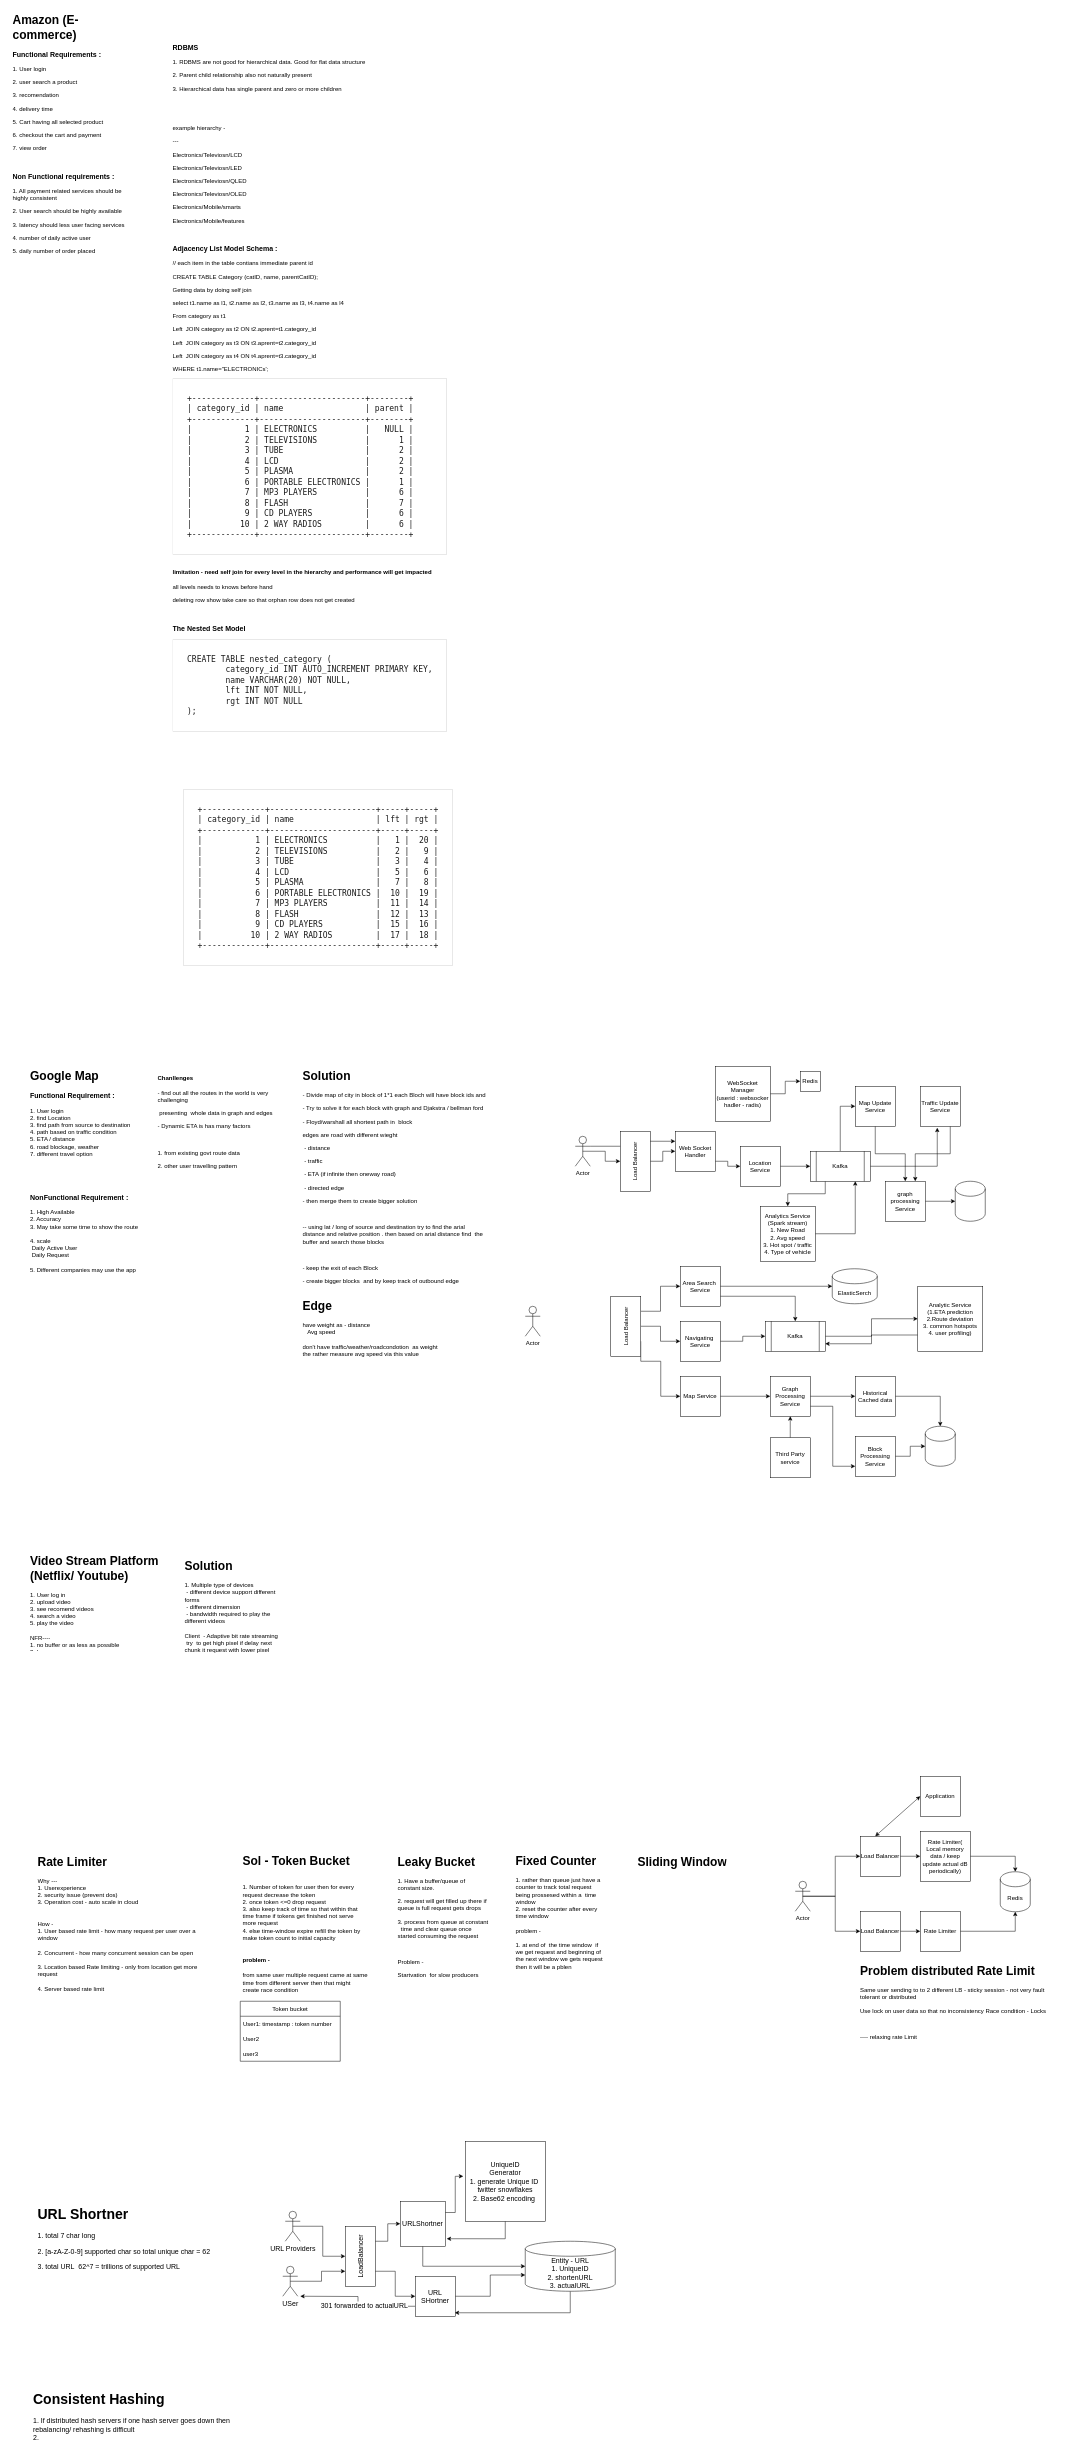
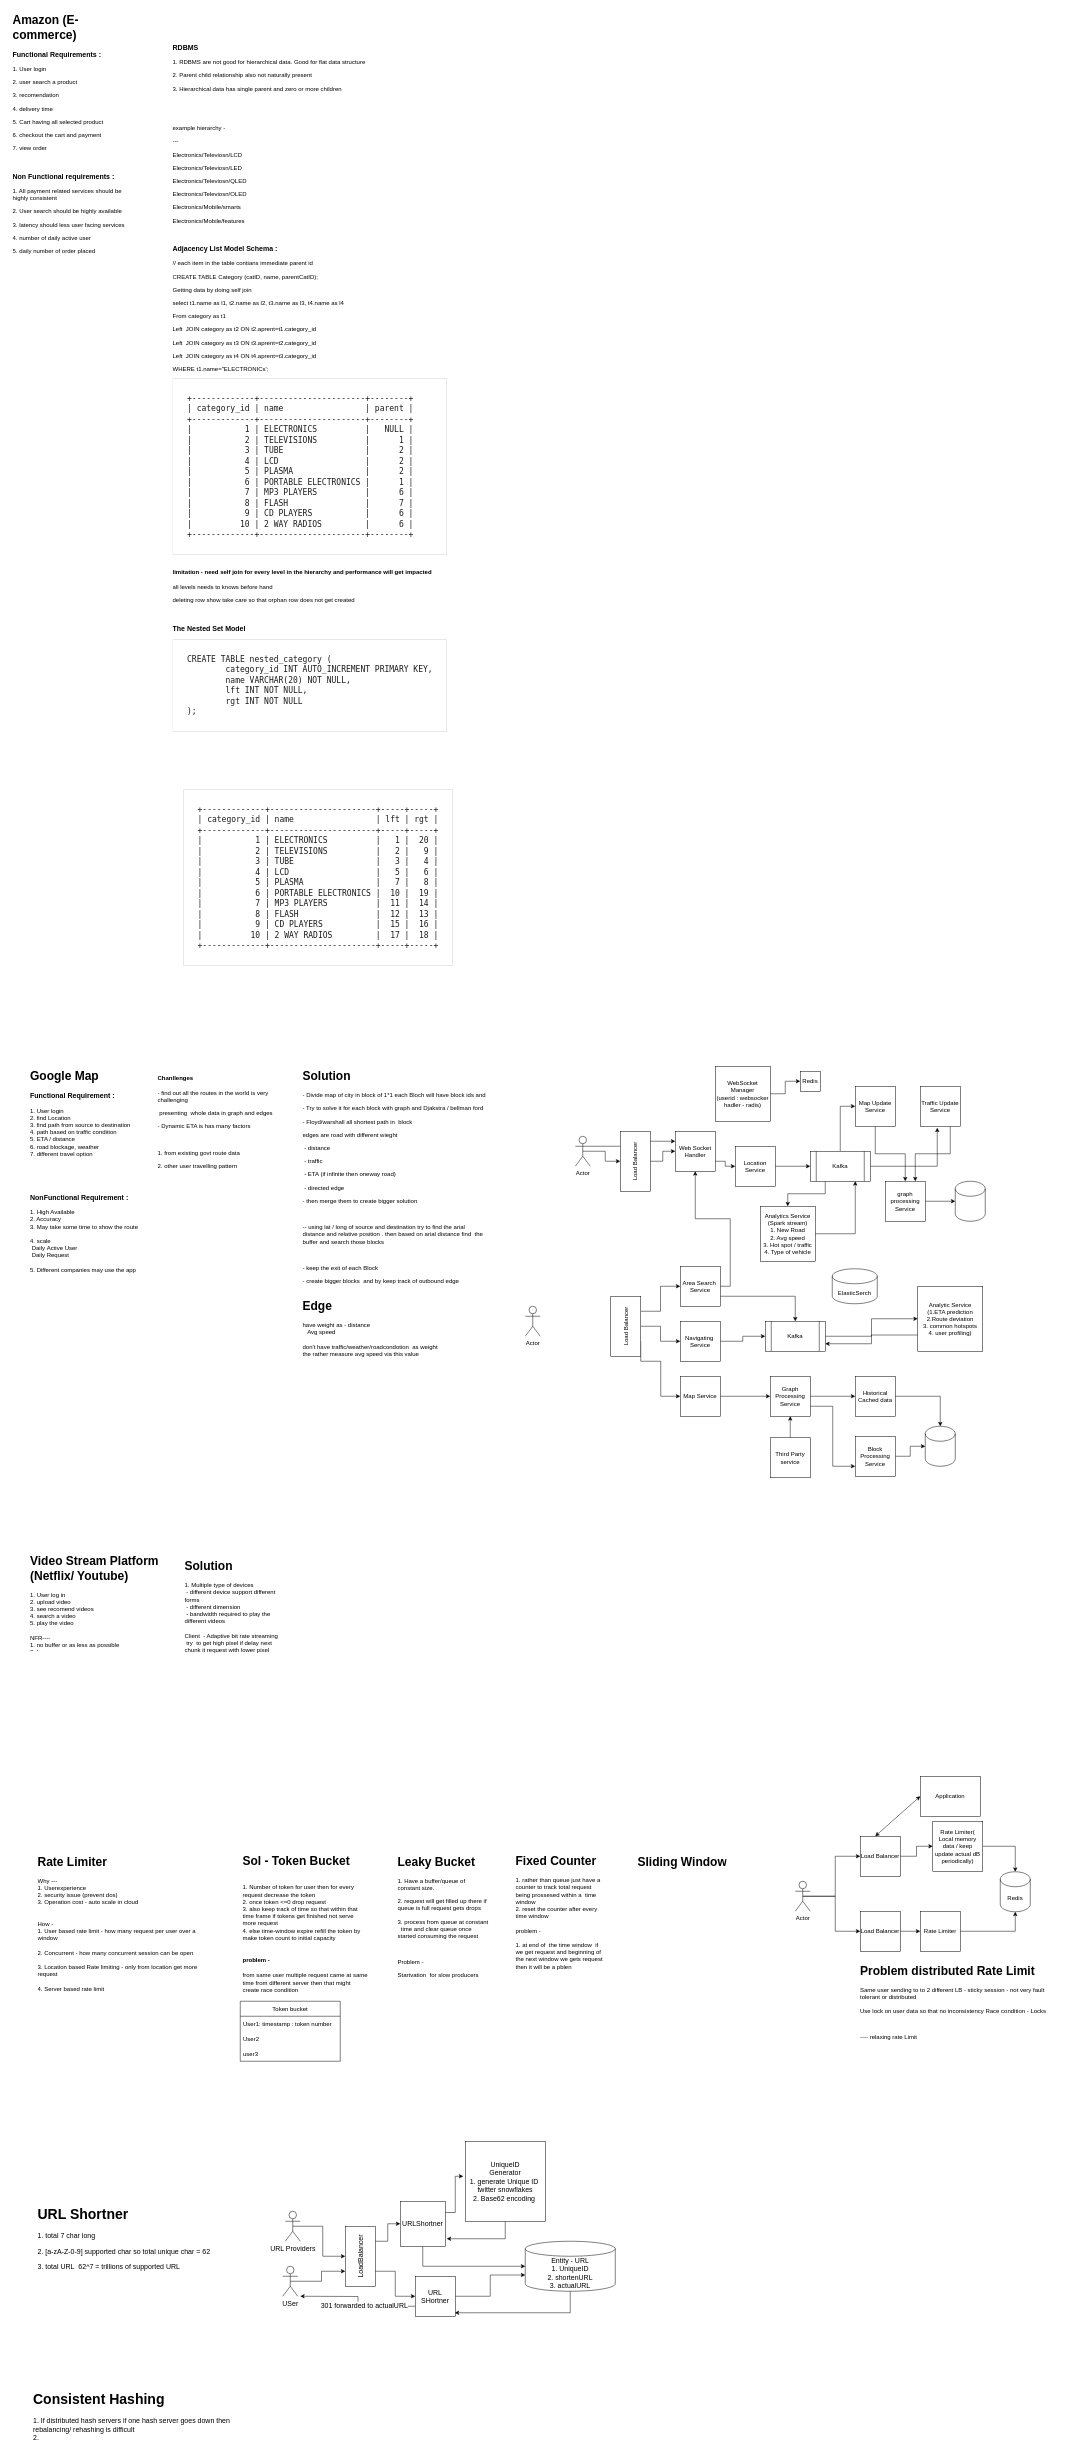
node "Location Service": moved (760, 1166) -> (755, 1166)
edge "Area Search Service" -> "ElasticSerch": now "Area Search Service" -> "Web Socket Handler"
node "Application": size 40x40 -> 60x40
node "Rate Limiter( Local memory data / keep update actual dB periodically)": moved (945, 1856) -> (958, 1846)
